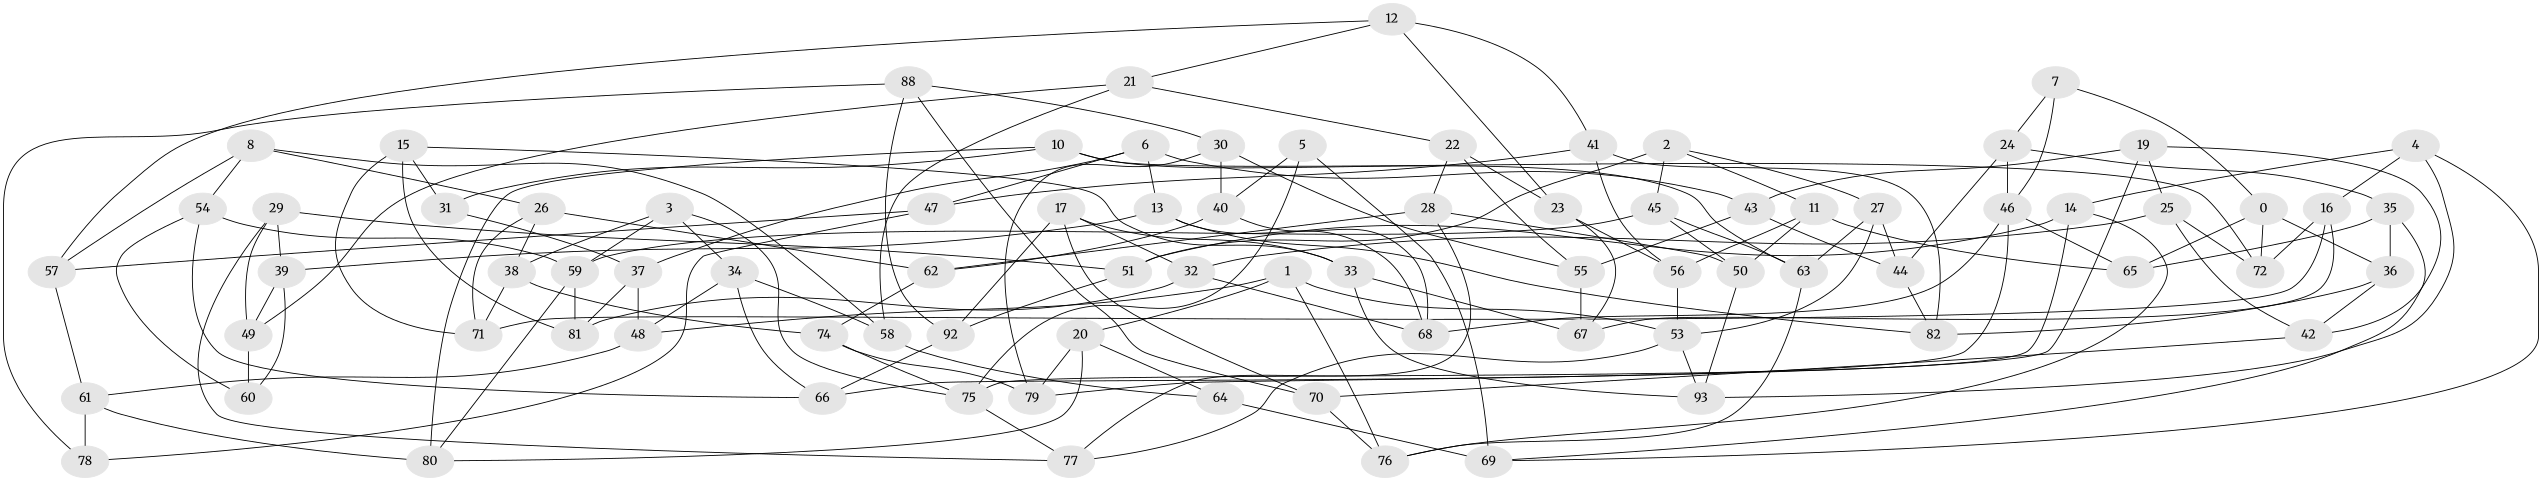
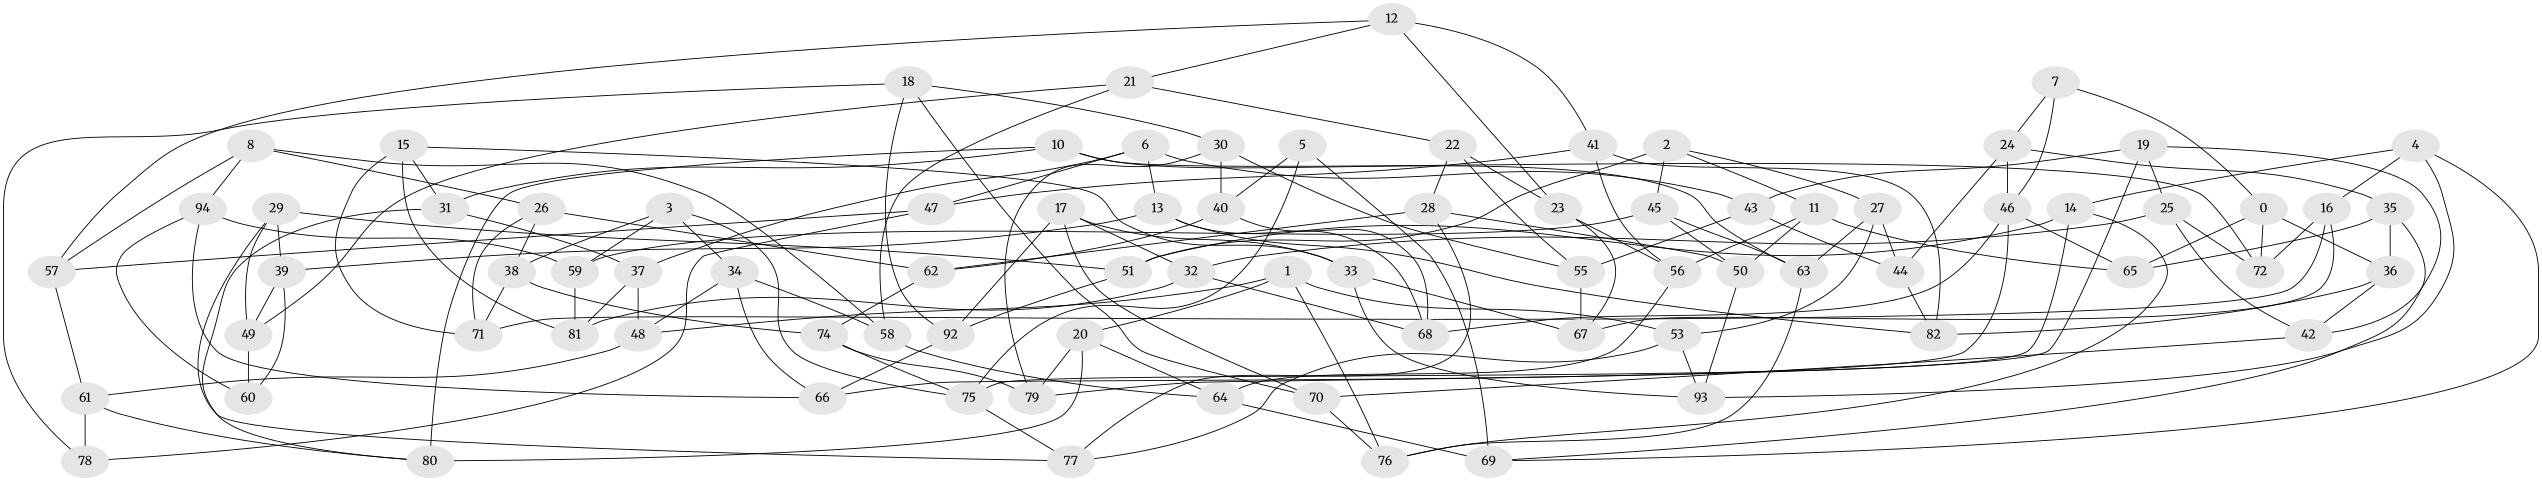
node "88": label "88" -> "18"
node "54": label "54" -> "94"
edge "56" -- "53": now "56" -- "64"
edge "59" -- "80": now "31" -- "80"
